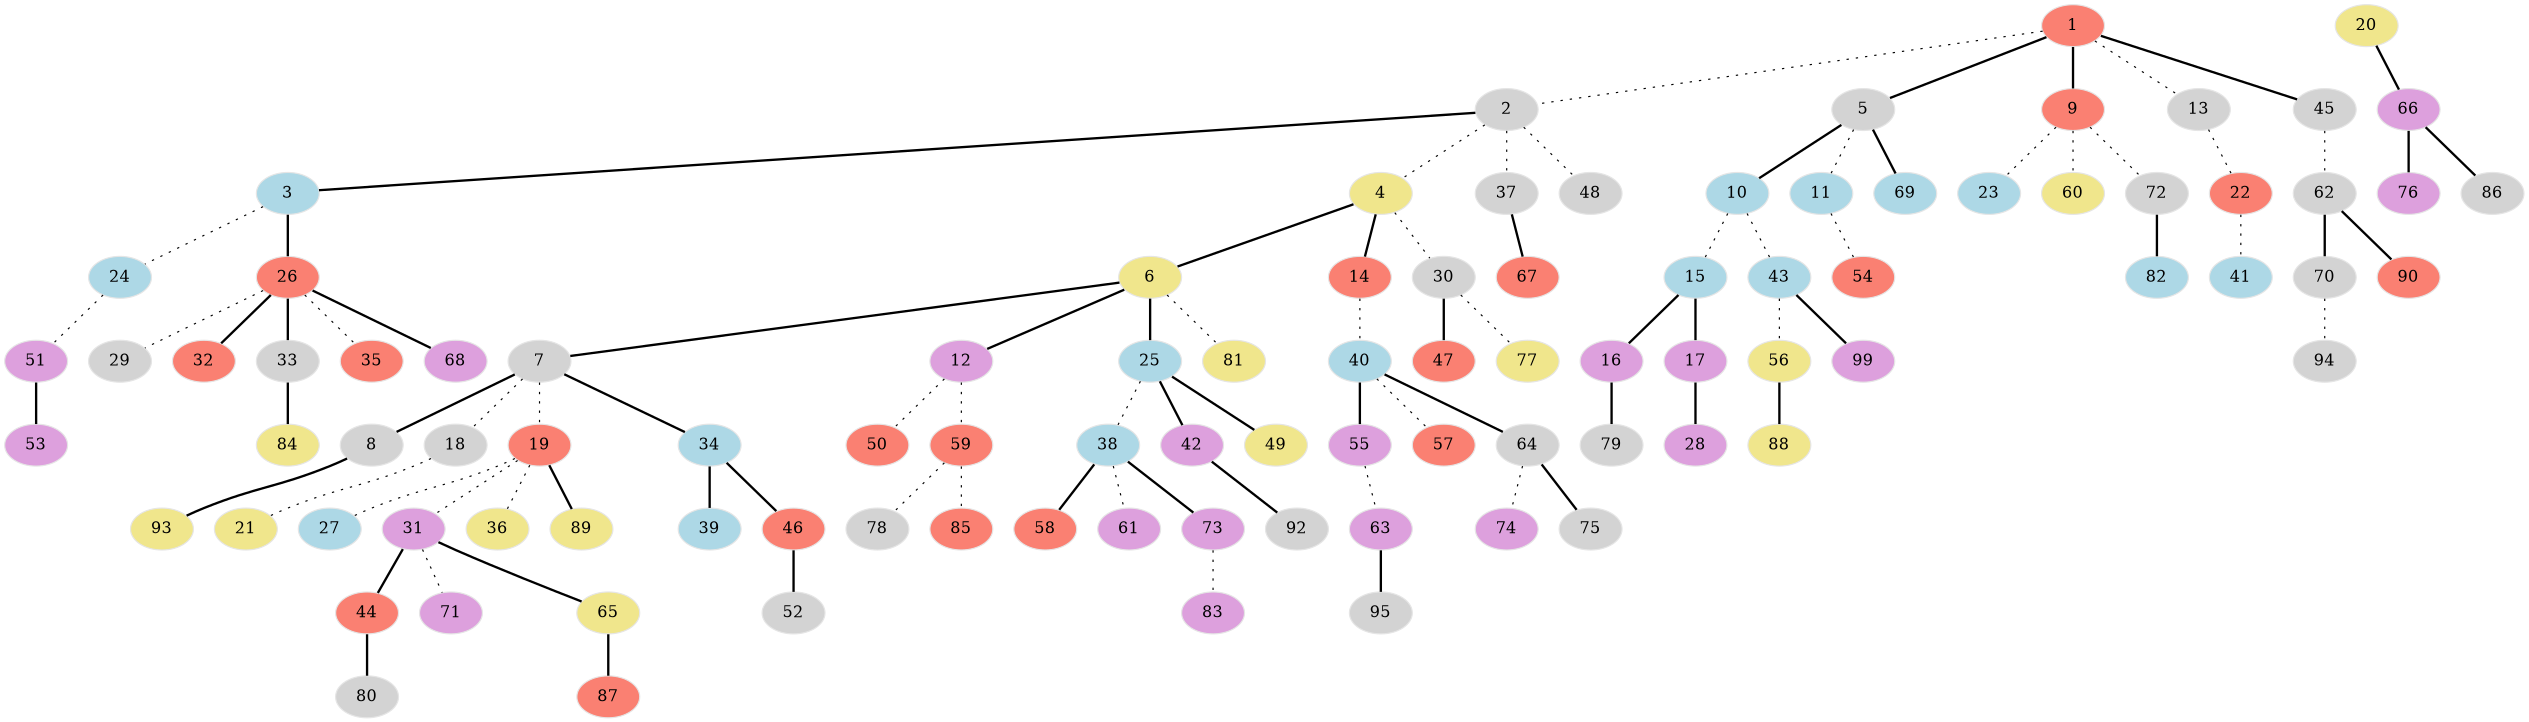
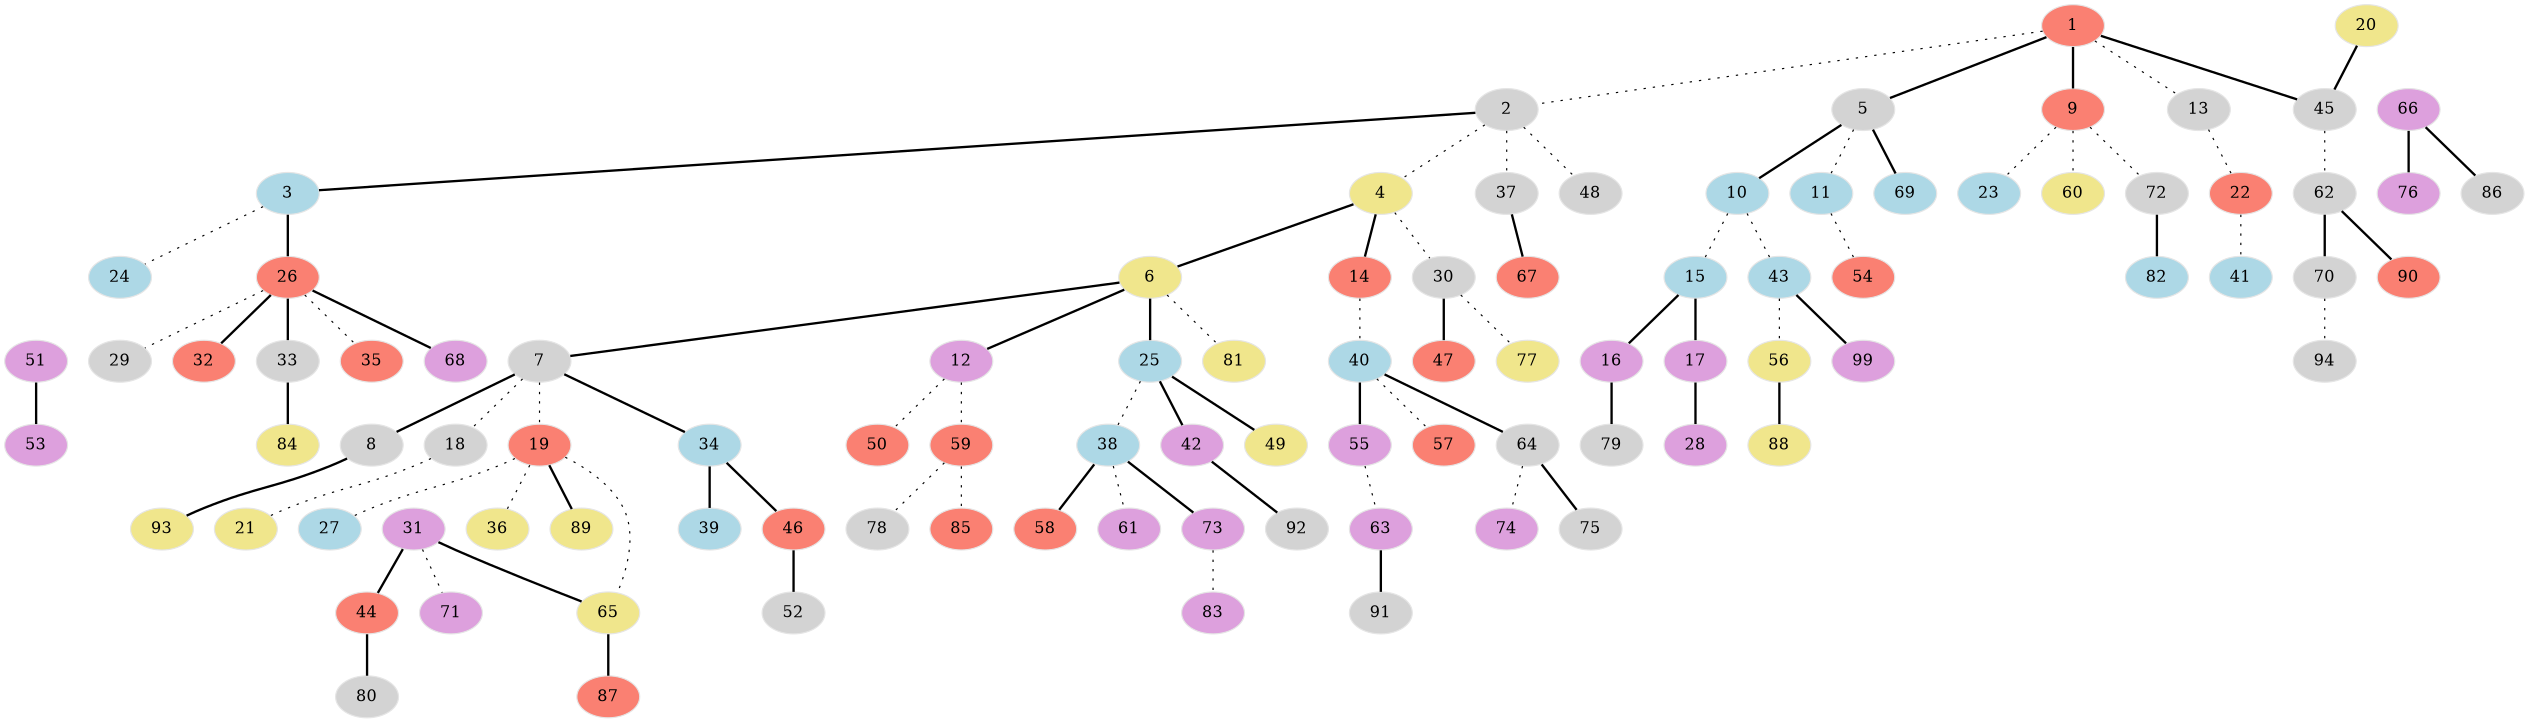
edge "20" -- "66": now "20" -- "45"
edge "24" -- "51": removed
edge "19" -- "31": now "19" -- "65"
node "95": label "95" -> "91"
